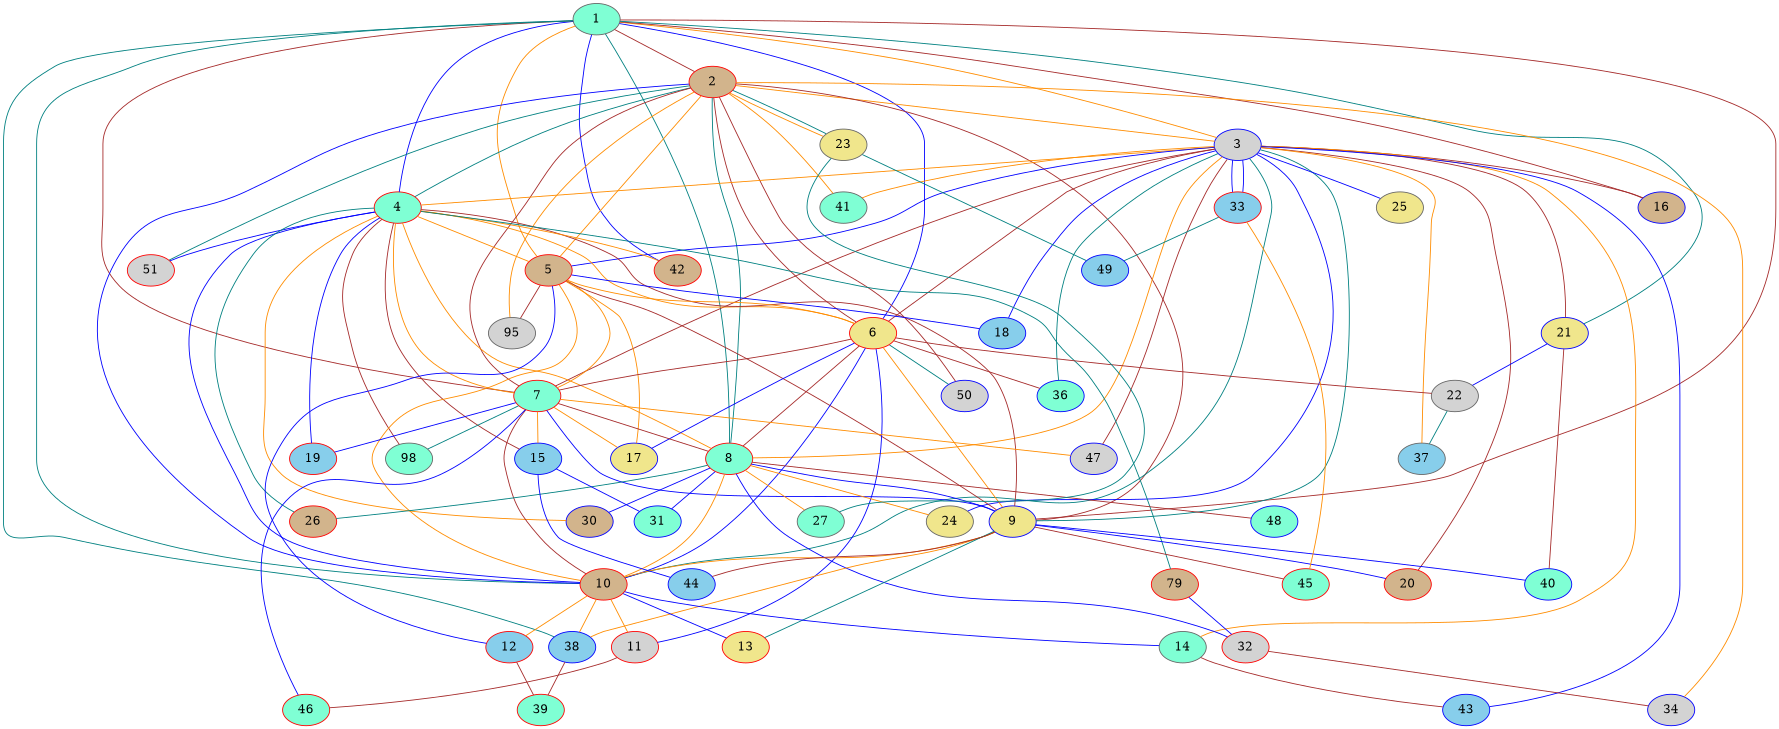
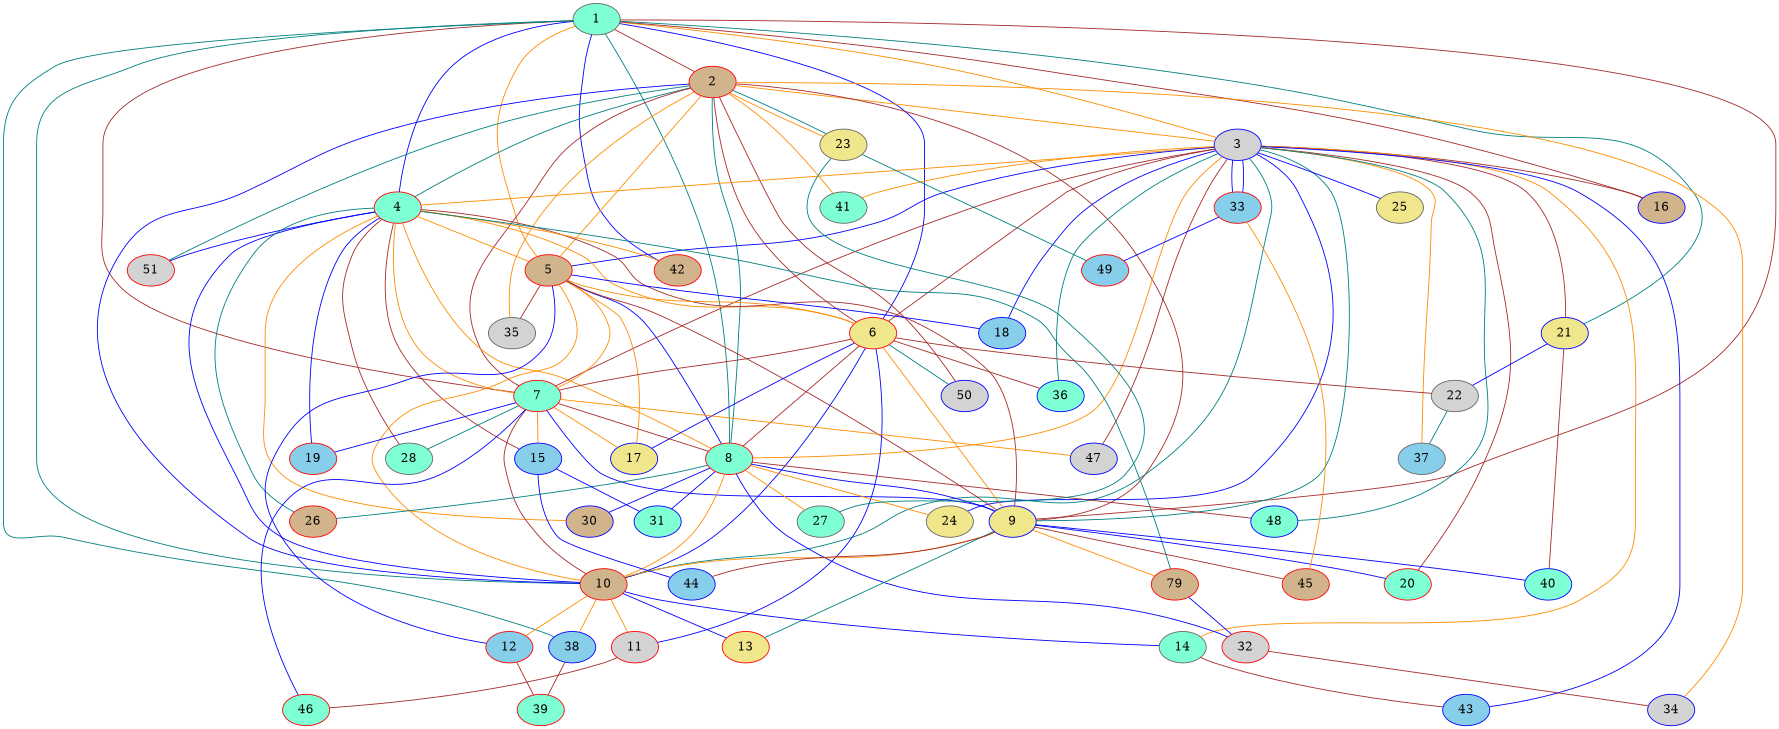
edge "33" -- "49": color teal -> blue
node "49": color blue -> red
edge "3" -- "48": added
node "95": label "95" -> "35"
edge "5" -- "8": added
node "98": label "98" -> "28"
edge "9" -- "38": now "9" -- "79"
node "45": fillcolor aquamarine -> tan
node "20": fillcolor tan -> aquamarine
